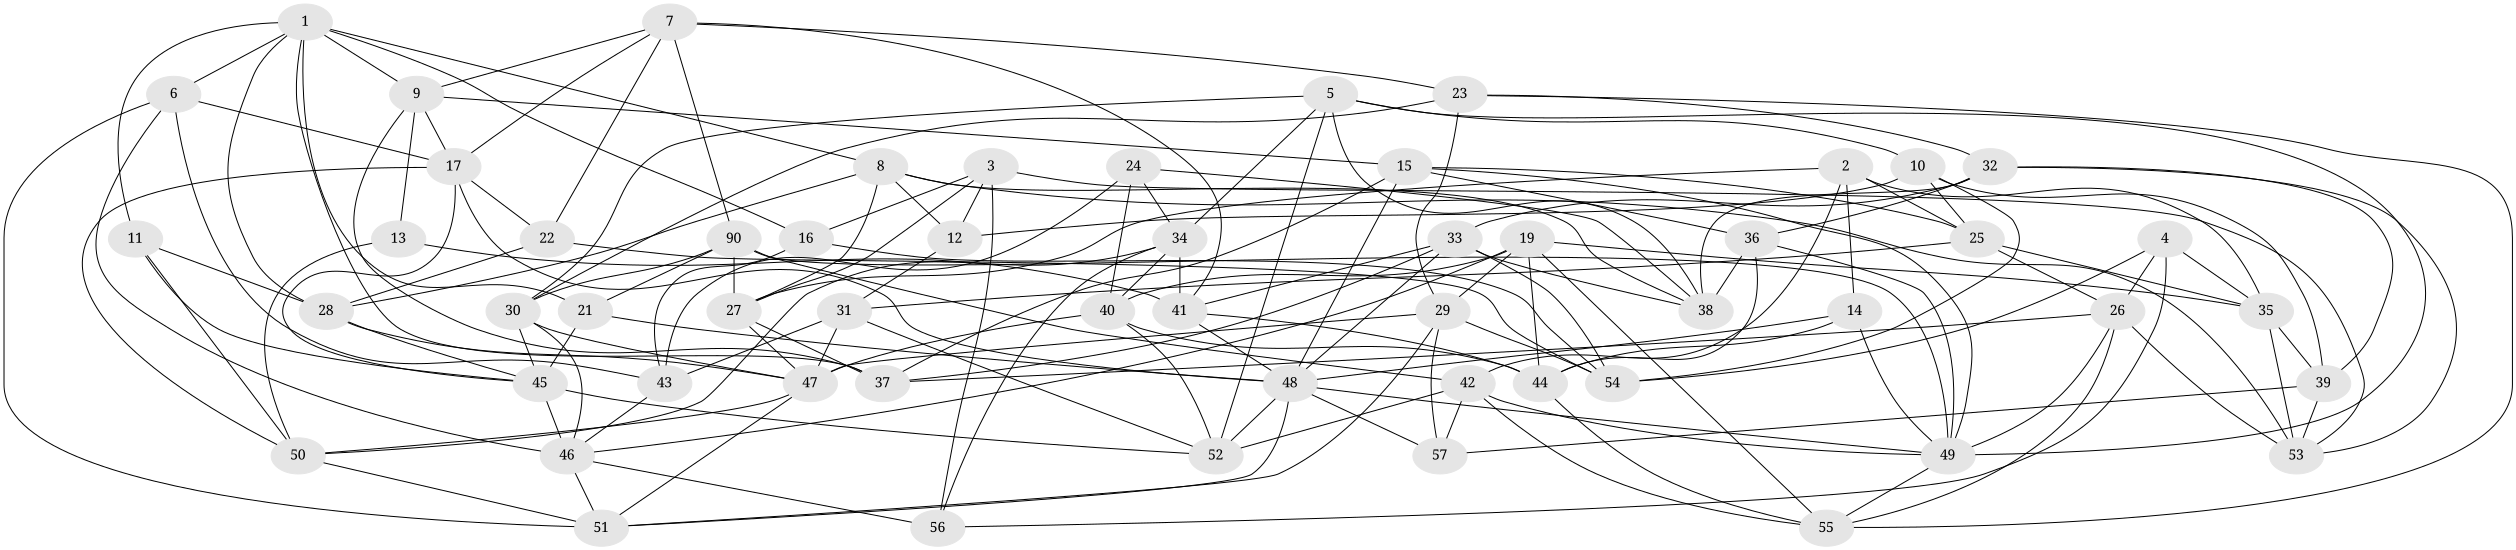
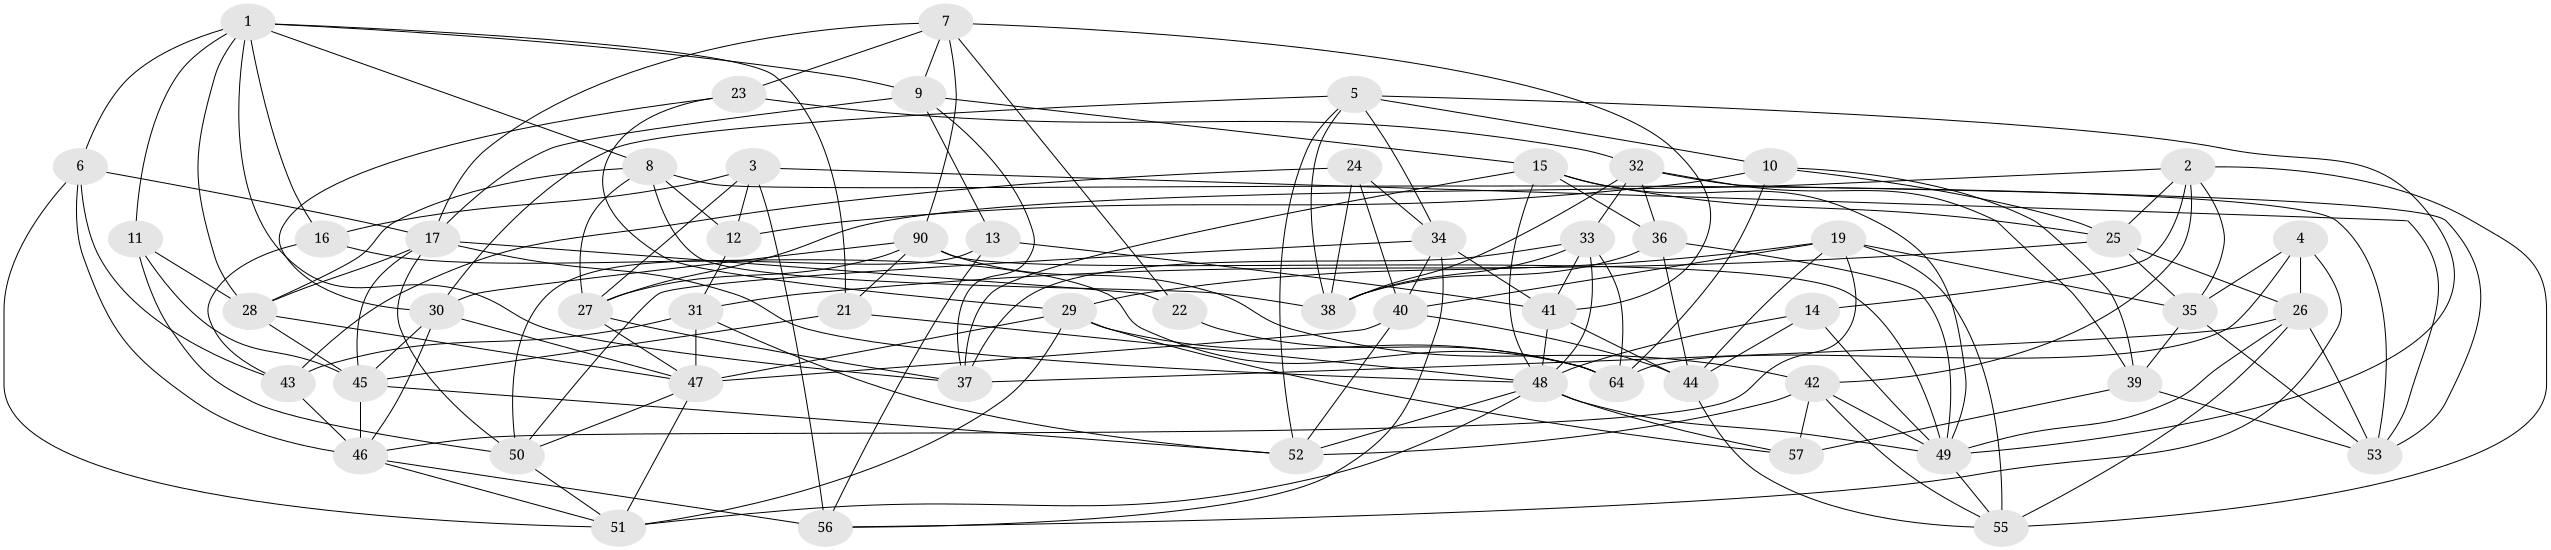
edge "23" -- "55": now "2" -- "55"
edge "22" -- "28": now "17" -- "28"
node "54": label "54" -> "64"
edge "13" -- "56": added
